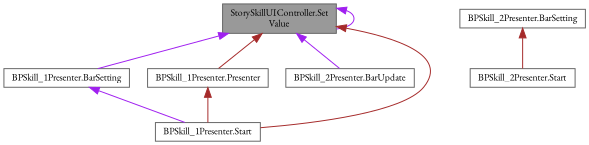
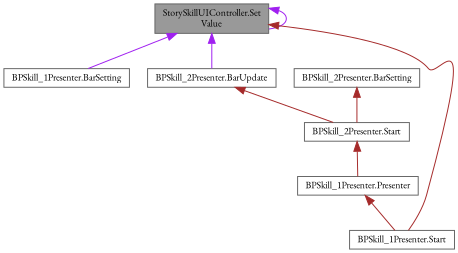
edge "BPSkill_1Presenter.Presenter" -> "StorySkillUIController.Set Value": now "BPSkill_1Presenter.Presenter" -> "BPSkill_2Presenter.Start"
edge "BPSkill_1Presenter.Start" -> "BPSkill_1Presenter.BarSetting": removed
edge "BPSkill_2Presenter.Start" -> "BPSkill_2Presenter.BarUpdate": added
